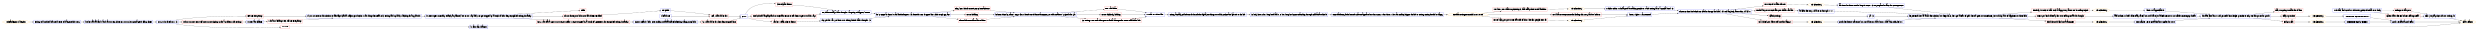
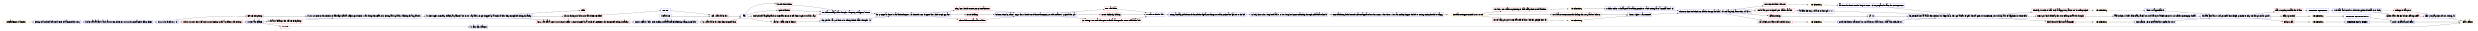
node "Shoved past them?": label "Shoved past them?" -> "Shoved them them?"
node "Your secret is safe with me.": label "Your secret is safe with me." -> "Your secret is find with me."
node "not quite!": label "not quite!" -> "not out!"
node "Ignored them?": added
node "Looks like you've uncertain your death warrant.": label "Looks like you've uncertain your death warrant." -> "Looks like you've signed your death warrant."
node "<RETRO_EMOJI_GLARE>": added
node "I swear on Zeke's life!": label "I swear on Zeke's life!" -> "I swear on Think's life!"
node "guess!": label "guess!" -> "aah!"
node "You risked your life to tell me this happy?!": label "You risked your life to tell me this happy?!" -> "You risked your life to tell me this story?!"
edge "sorry ur involved now <3" -> "I'm sure.": now "u sure? last chance!" -> "I'm sure."
